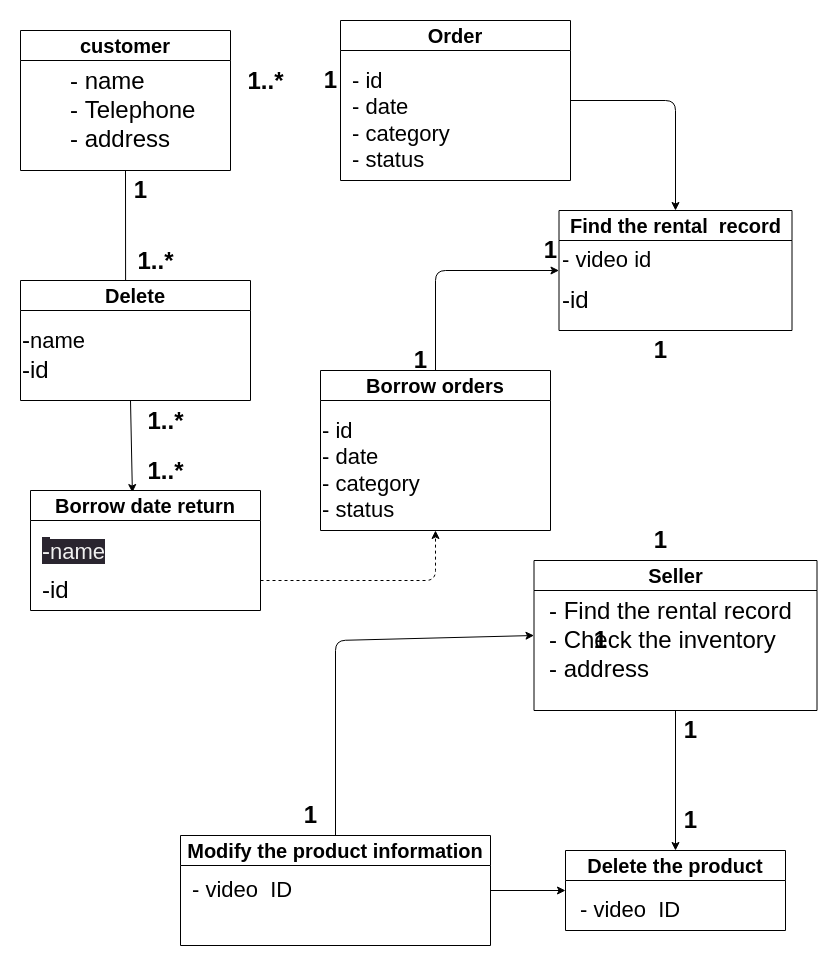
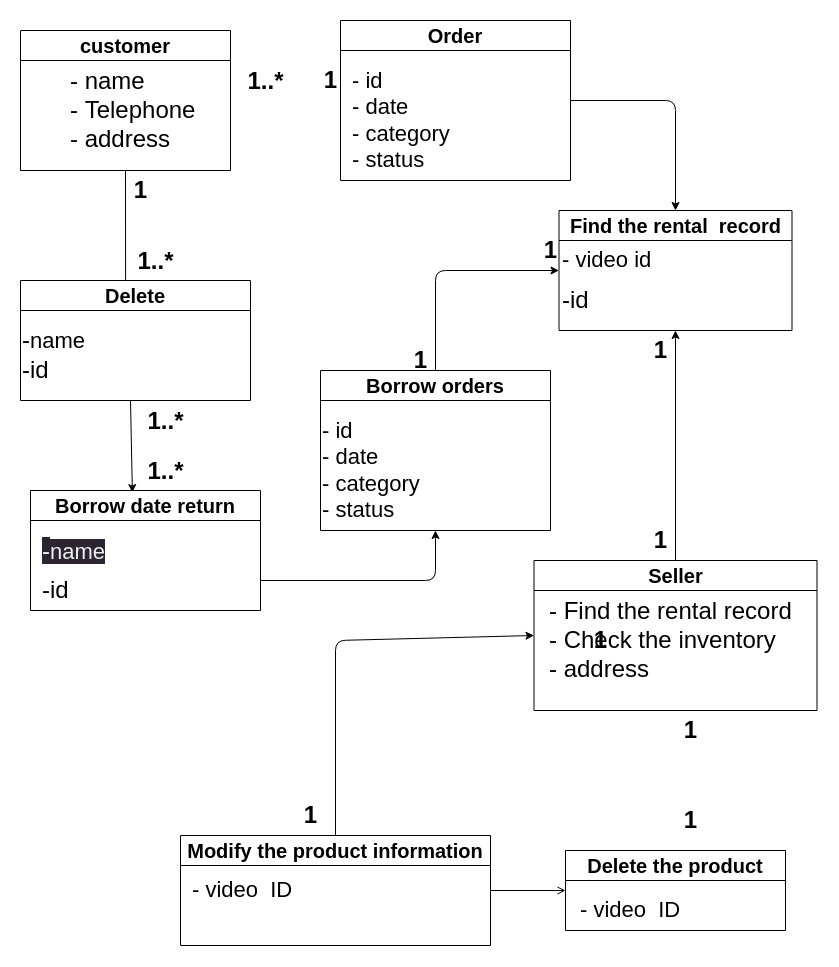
edge "Seller" -> "Find the rental record": added
edge "Borrow date return" -> "Borrow orders": style dashed -> solid
edge "Seller" -> "Delete the product": removed
edge "Modify the product information" -> "Delete the product": arrowhead classic -> open
